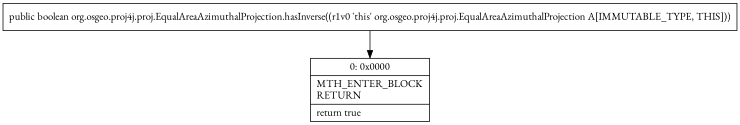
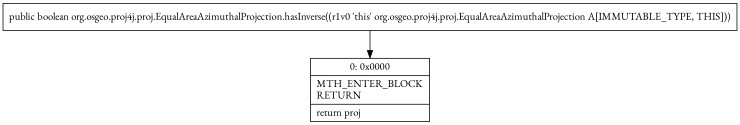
node "0: 0x0000": text "return true" -> "return proj"
